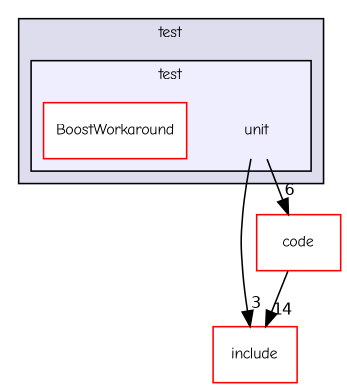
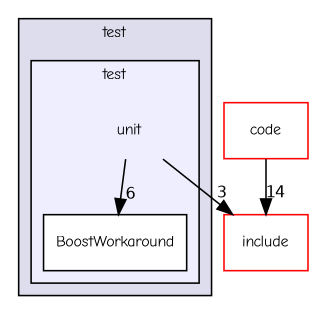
node "BoostWorkaround": color red -> black
edge "unit" -> "code": now "unit" -> "BoostWorkaround"
